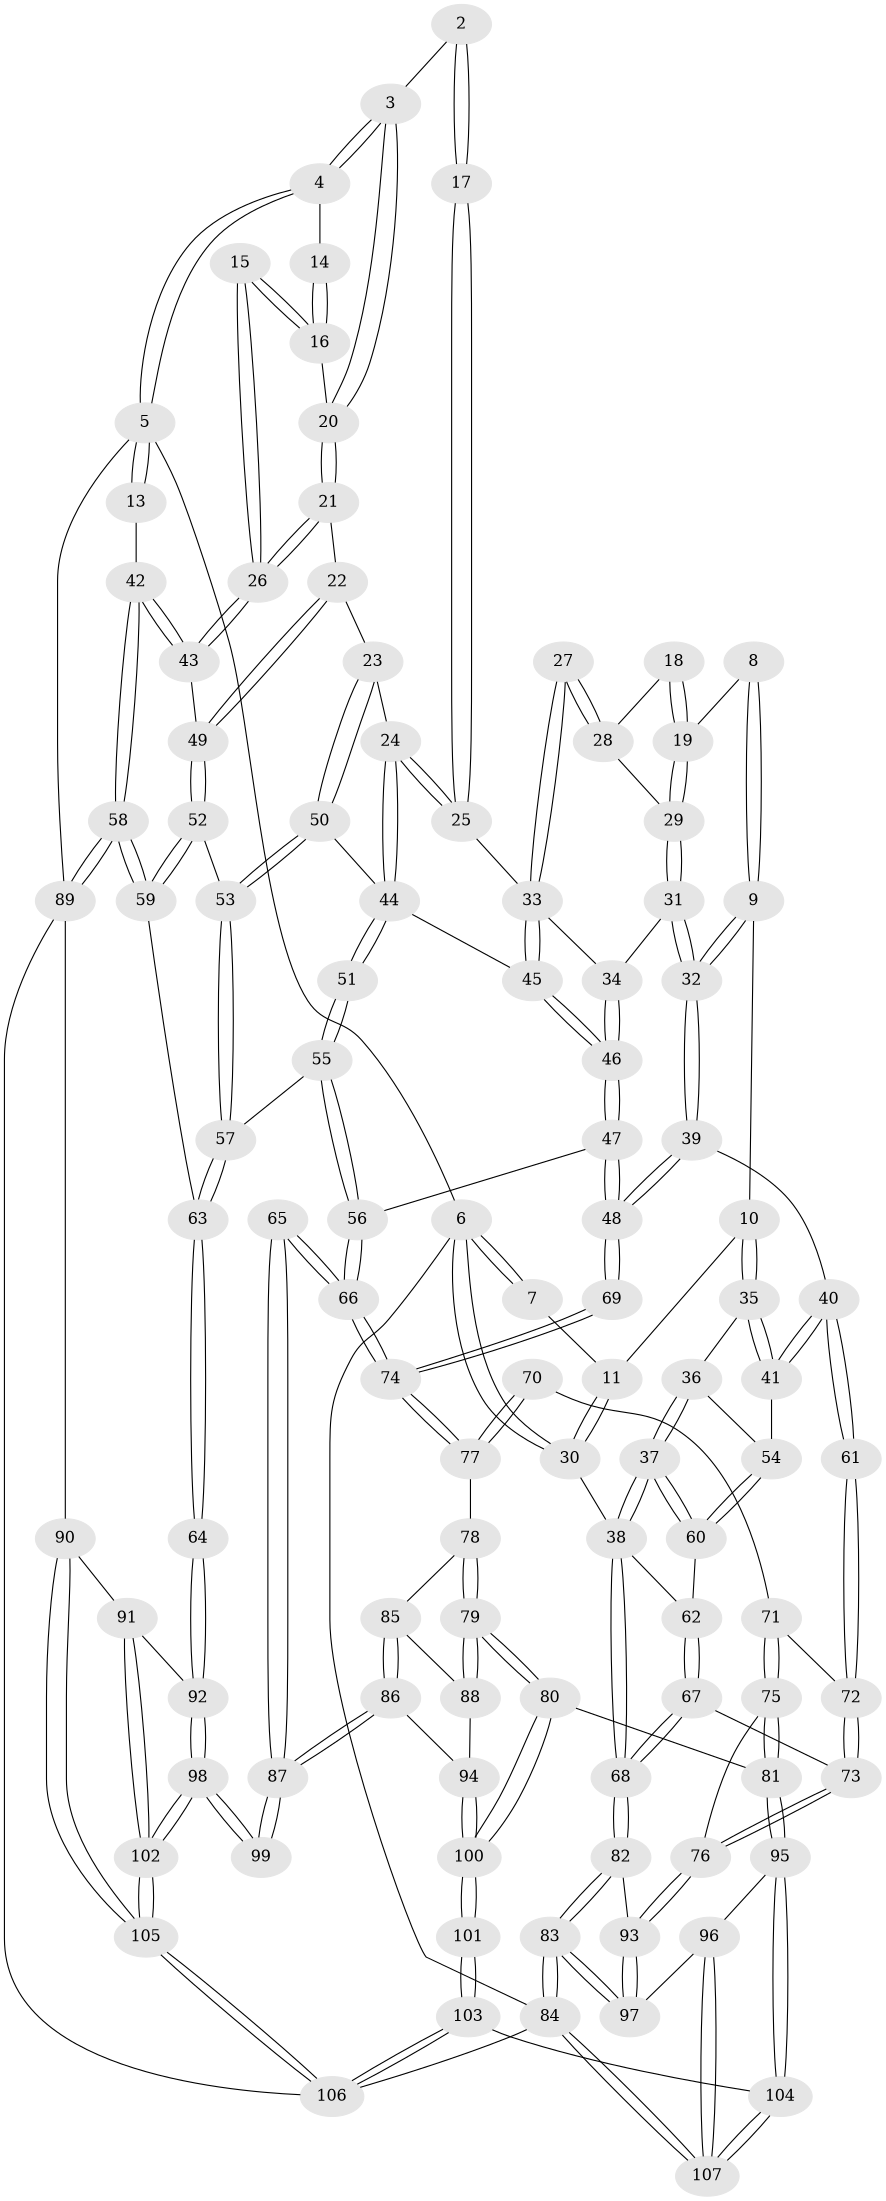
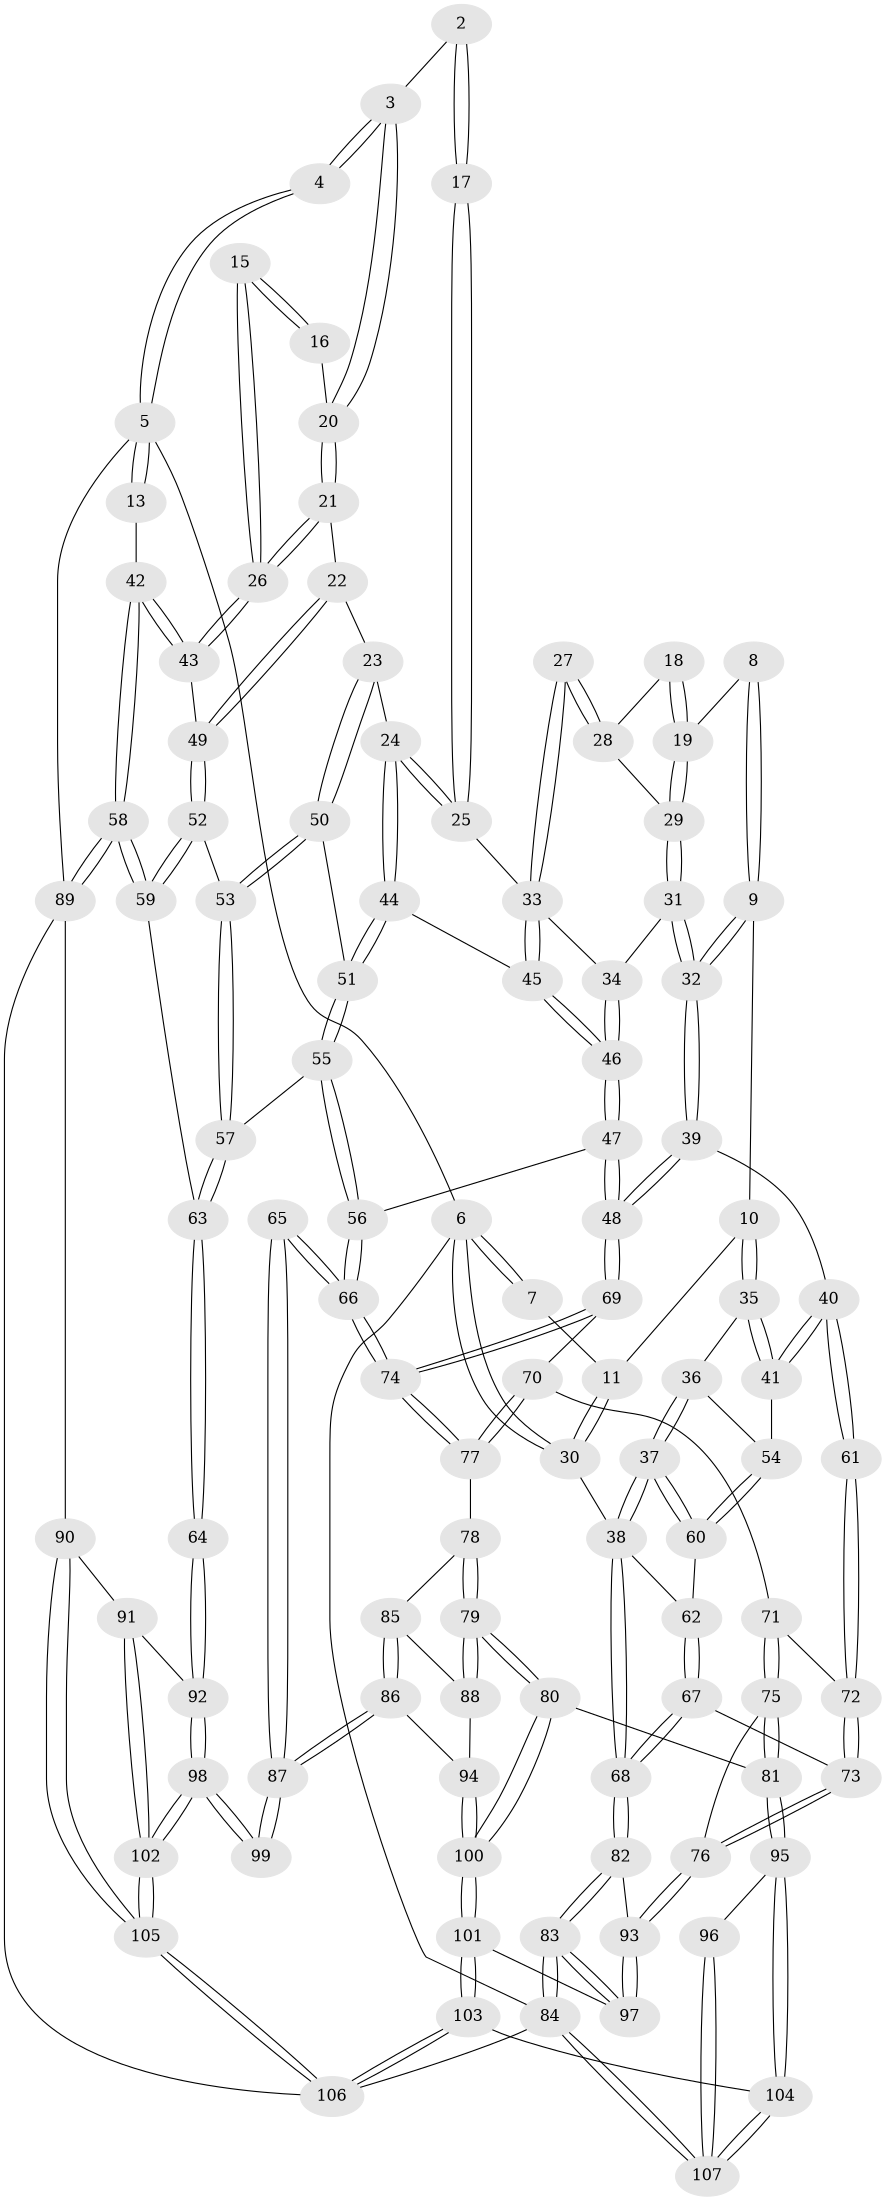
node "14": removed
edge "50" -- "44": now "50" -- "51"
edge "69" -- "70": added
edge "96" -- "97": now "101" -- "97"
